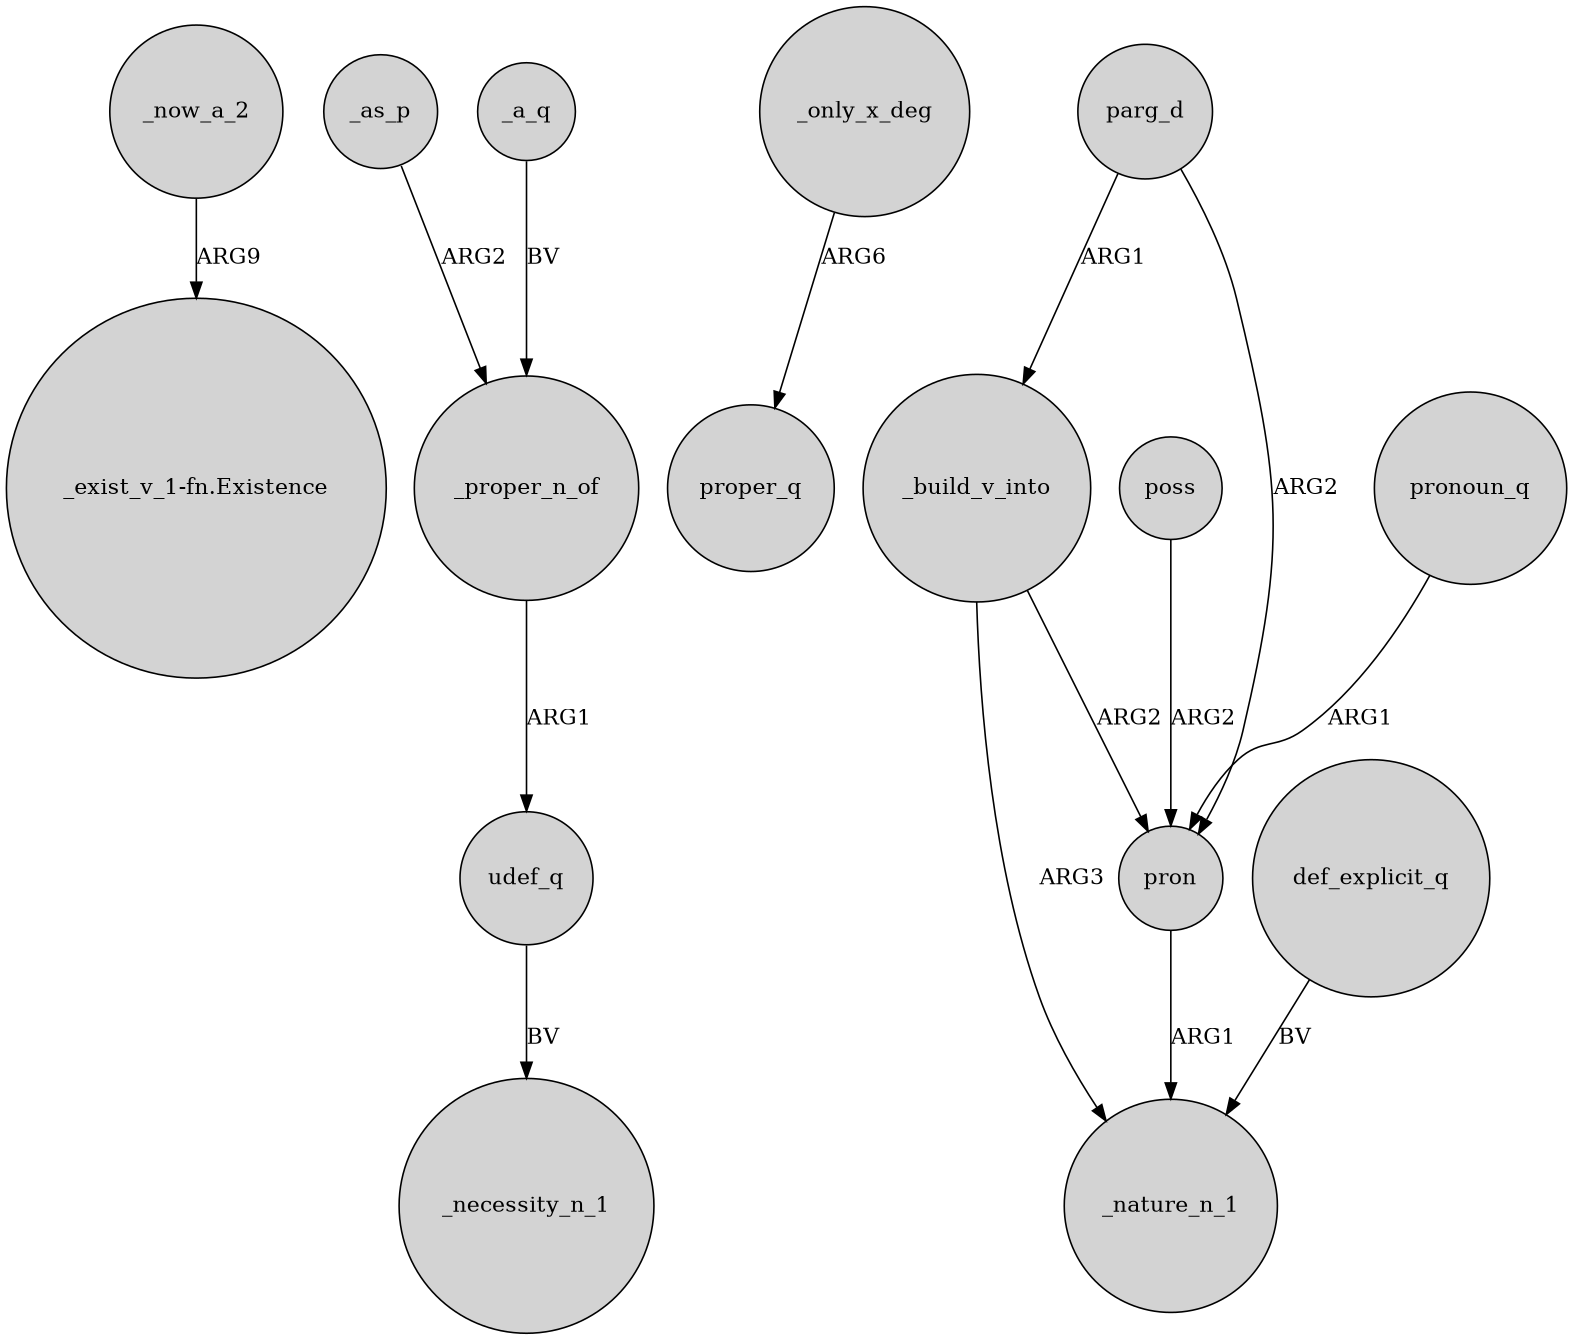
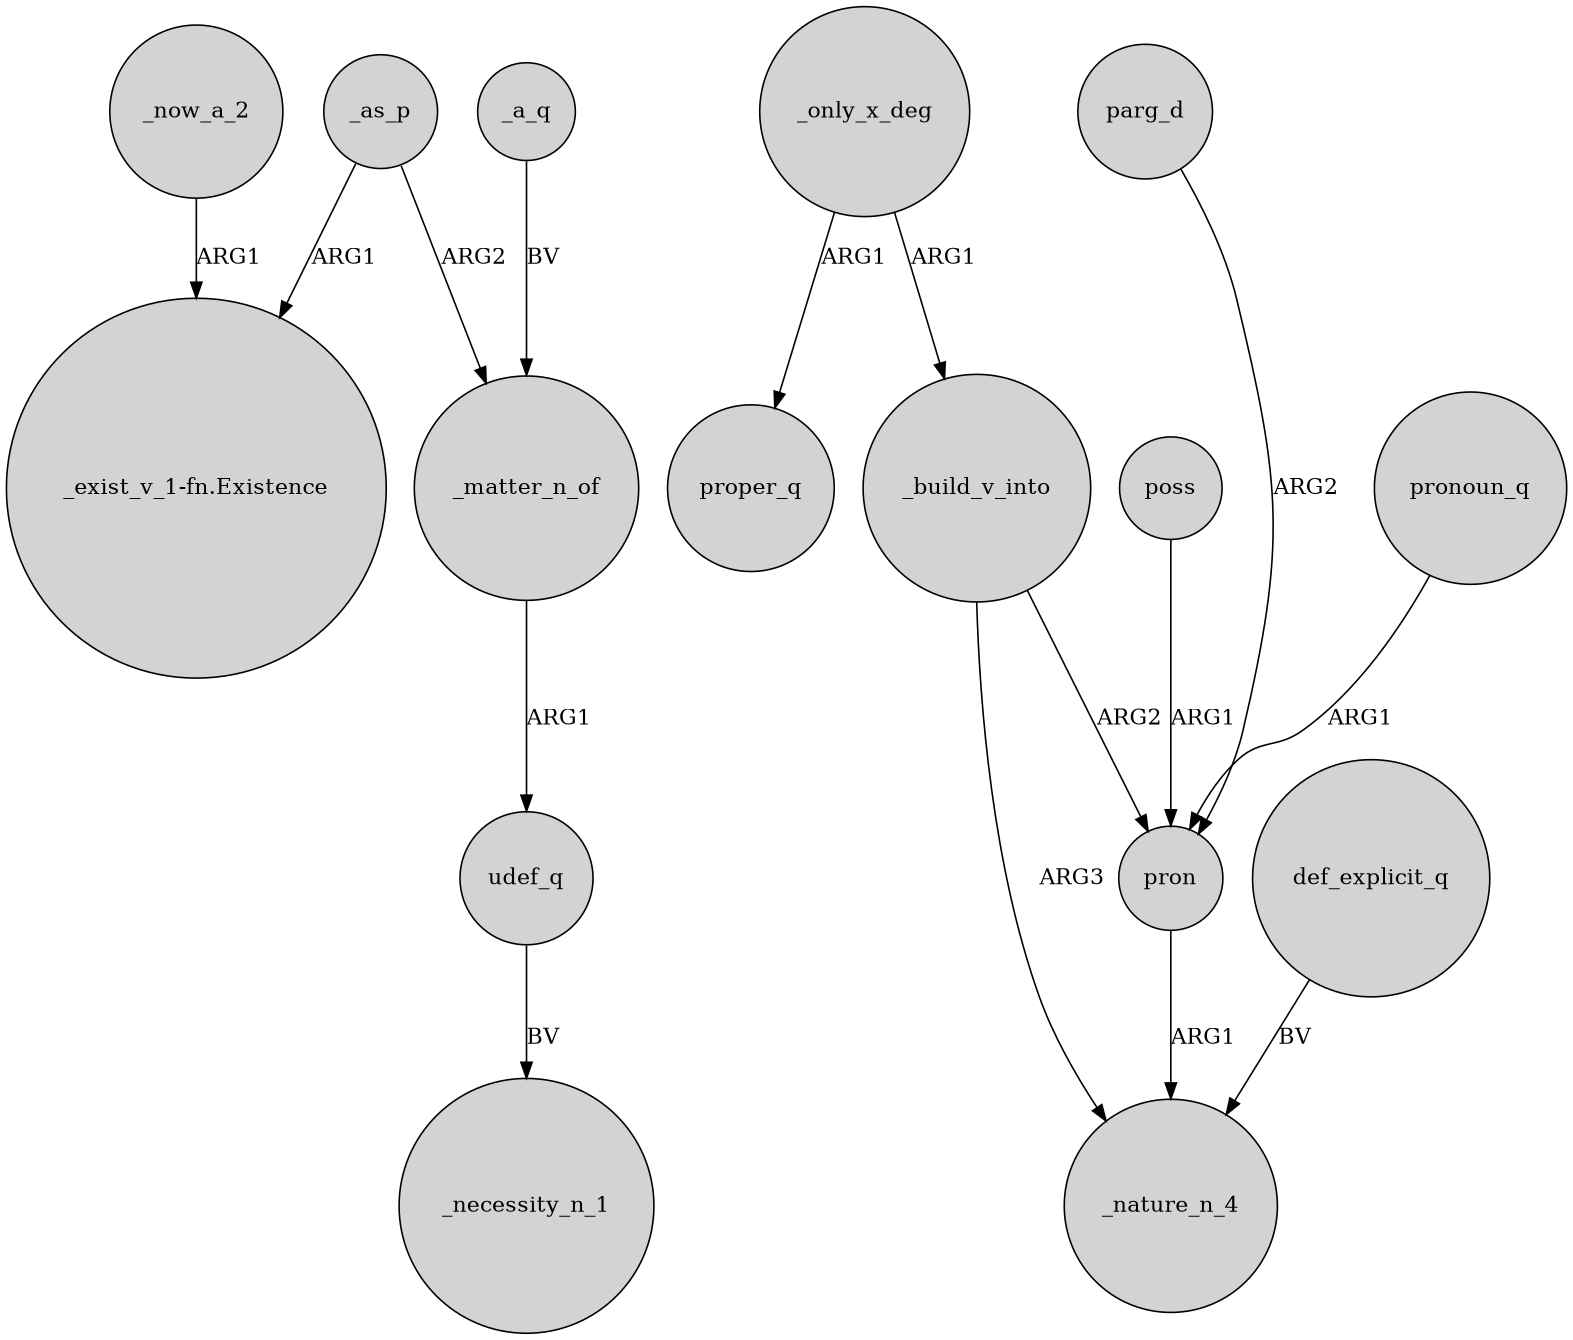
edge "_as_p" -> "_exist_v_1-fn.Existence": added, label "ARG1"
edge "_now_a_2" -> "_exist_v_1-fn.Existence": label "ARG9" -> "ARG1"
edge "_only_x_deg" -> "proper_q": label "ARG6" -> "ARG1"
edge "parg_d" -> "_build_v_into": now "_only_x_deg" -> "_build_v_into"
node "_proper_n_of": label "_proper_n_of" -> "_matter_n_of"
edge "poss" -> "pron": label "ARG2" -> "ARG1"
node "_nature_n_1": label "_nature_n_1" -> "_nature_n_4"
